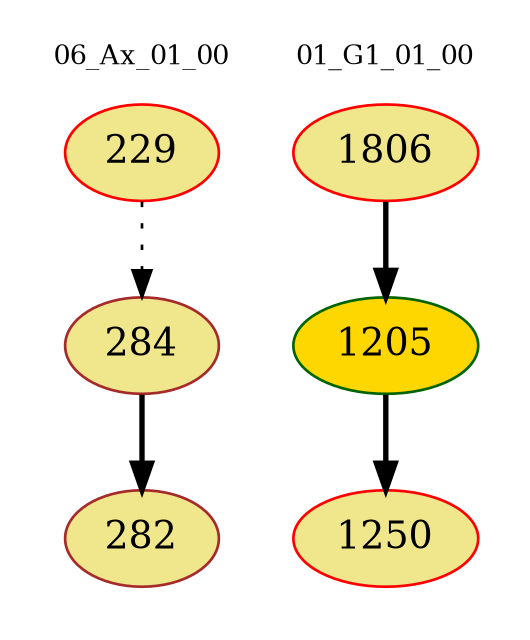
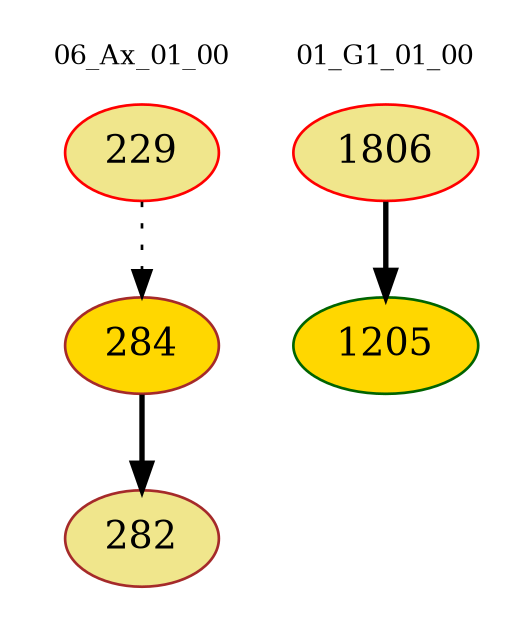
node "284": fillcolor khaki -> gold
node "1250": removed
